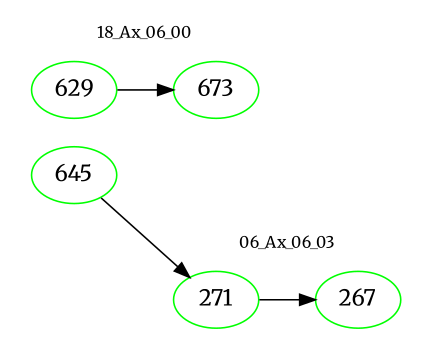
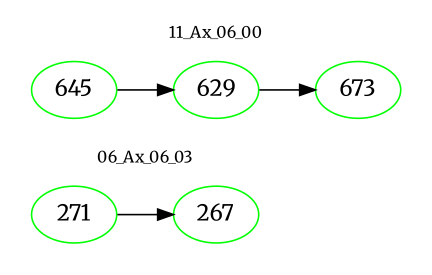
cluster "18_Ax_06_00": label "18_Ax_06_00" -> "11_Ax_06_00"
edge "645" -> "271": now "645" -> "629"
